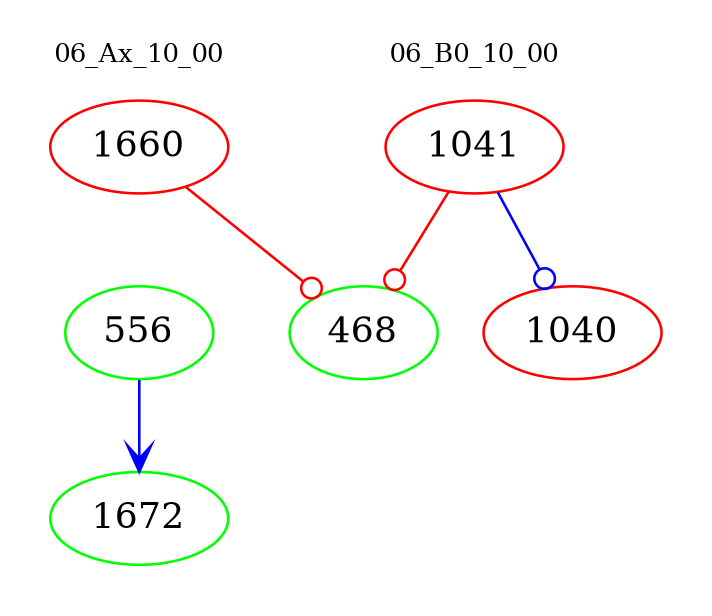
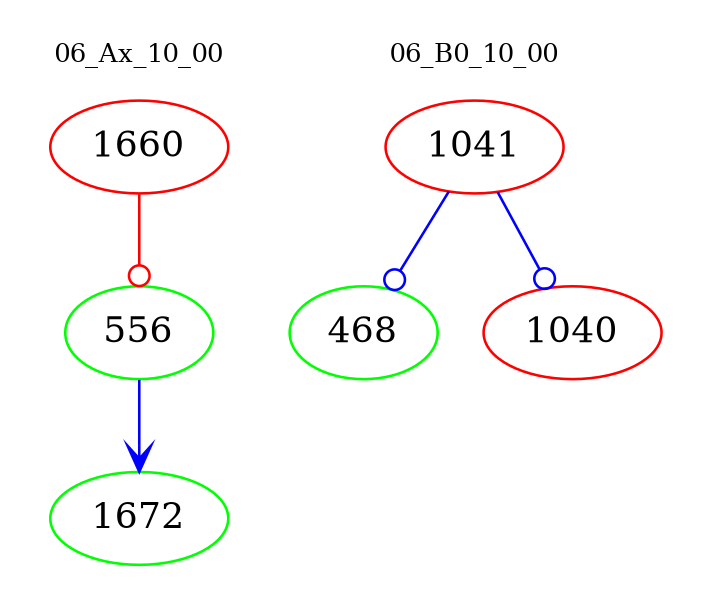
edge "1660" -> "468": now "1660" -> "556"
edge "1041" -> "468": color red -> blue
